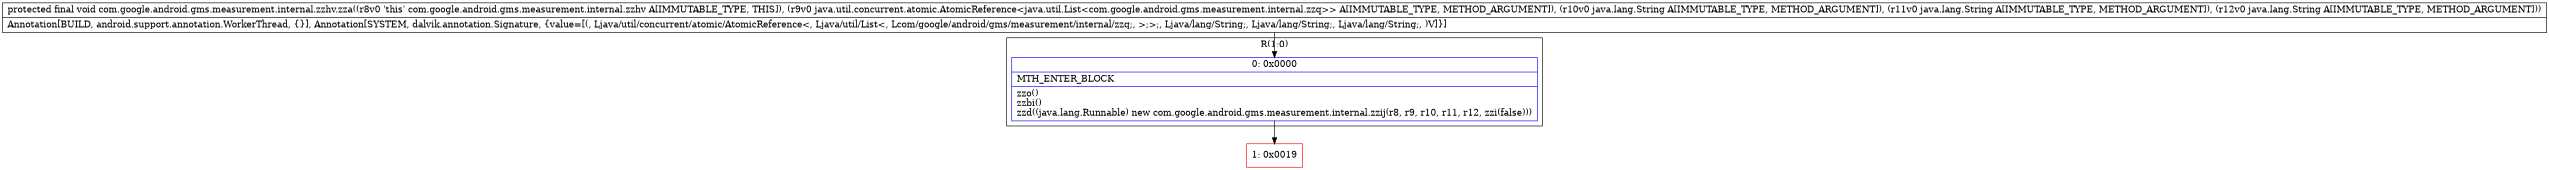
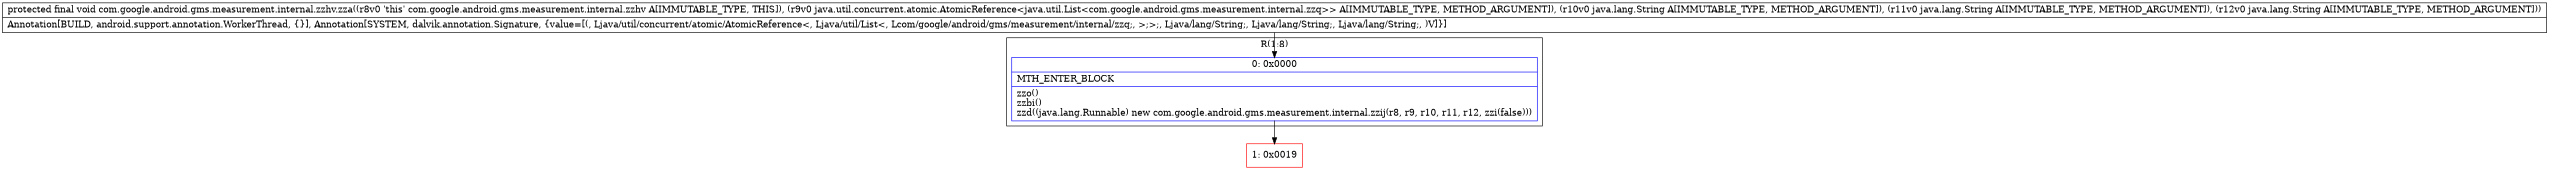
cluster "R(1:0)": label "R(1:0)" -> "R(1:8)"
